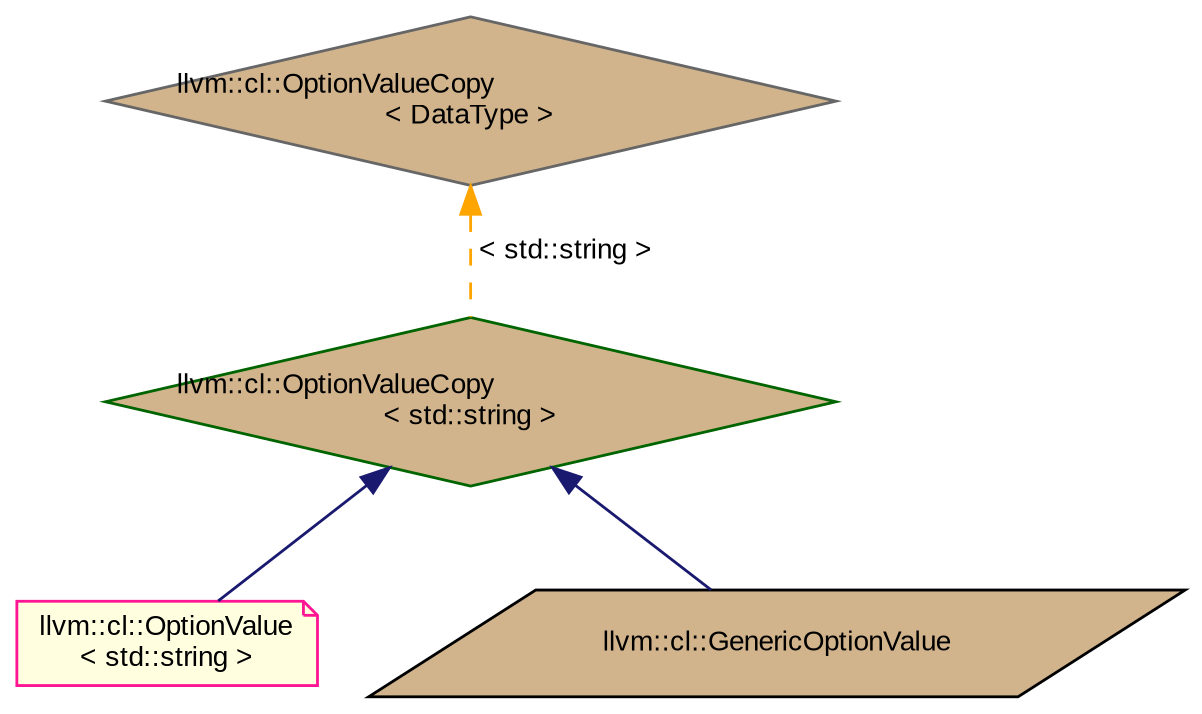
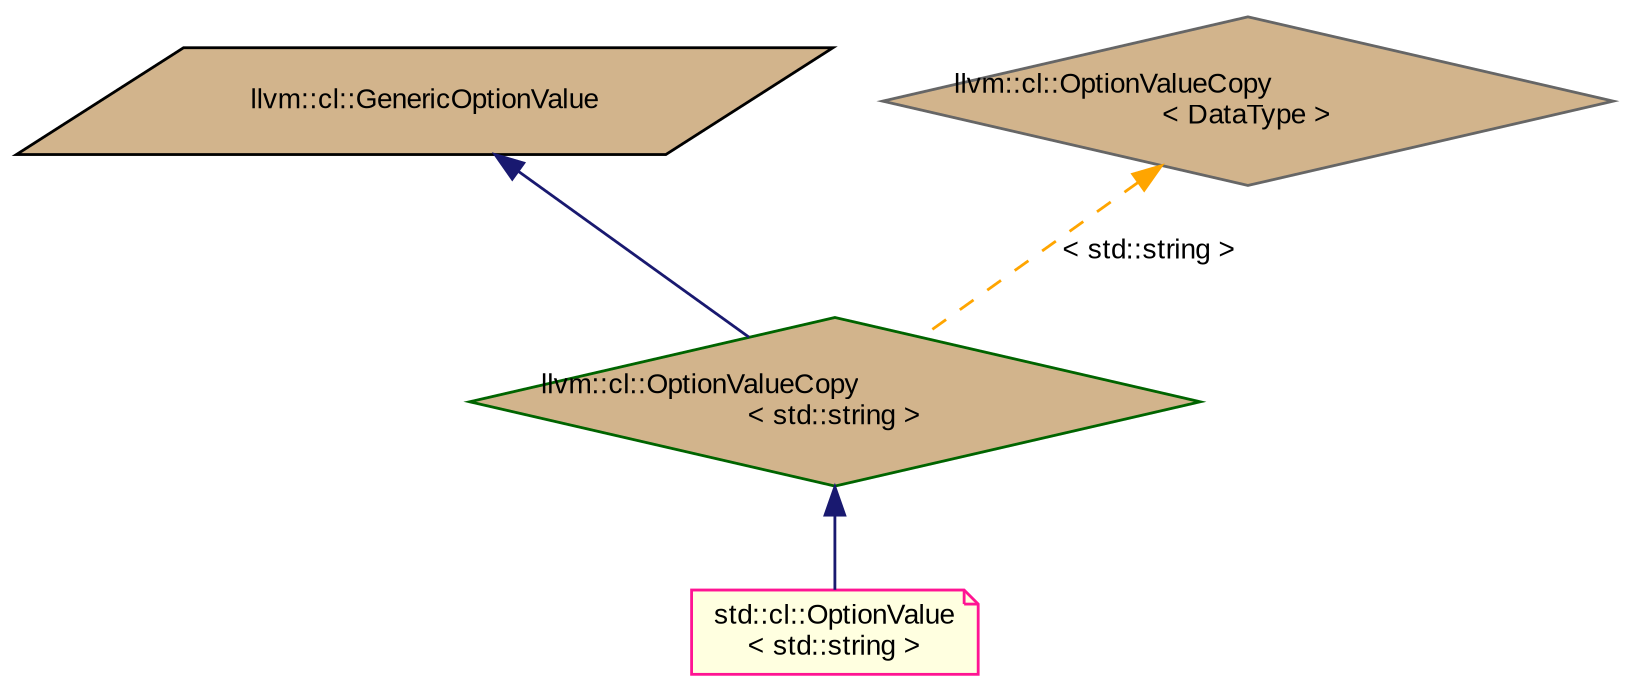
edge "llvm::cl::GenericOptionValue" -> "llvm::cl::OptionValueCopy < std::string >": reversed
node "llvm::cl::OptionValue < std::string >": label "llvm::cl::OptionValue < std::string >" -> "std::cl::OptionValue < std::string >"
